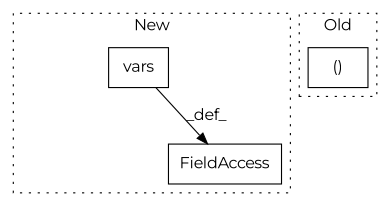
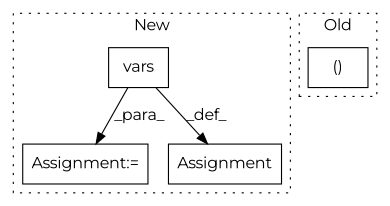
node "Assignment:=": added
node "FieldAccess": label "FieldAccess" -> "Assignment"
